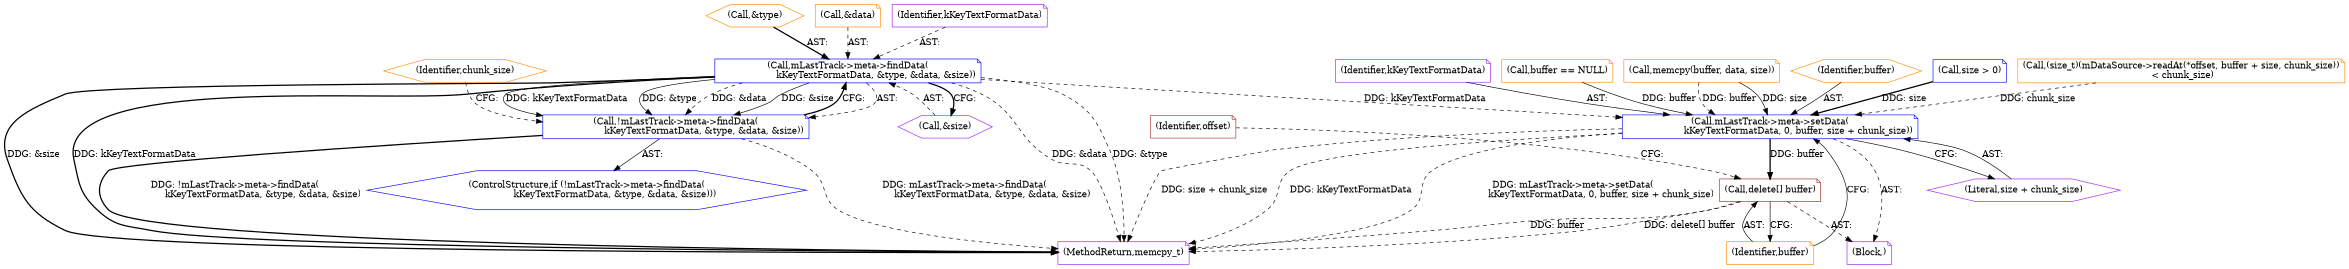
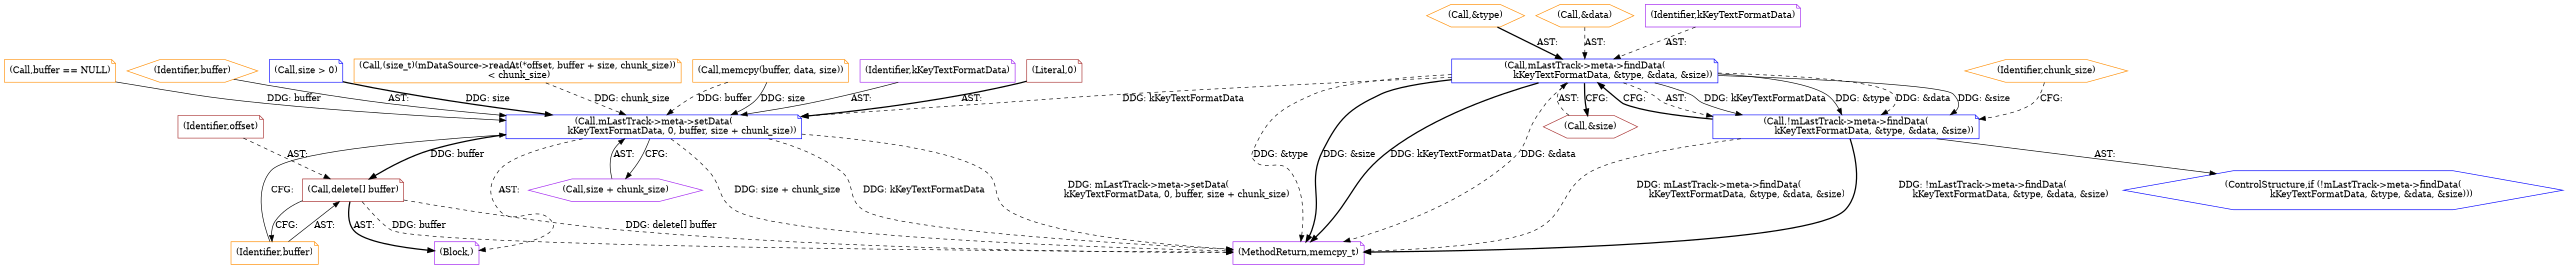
node "(Call,&data)": shape note -> hexagon
node "(Literal,0)": added
node "(Call,&size)": color purple -> brown
edge "(Identifier,offset)" -> "(Call,delete[] buffer)": label "CFG: " -> "AST: "
node "(Literal,size + chunk_size)": label "(Literal,size + chunk_size)" -> "(Call,size + chunk_size)"
edge "(Call,delete[] buffer)" -> "(Block,)": style dashed -> bold
